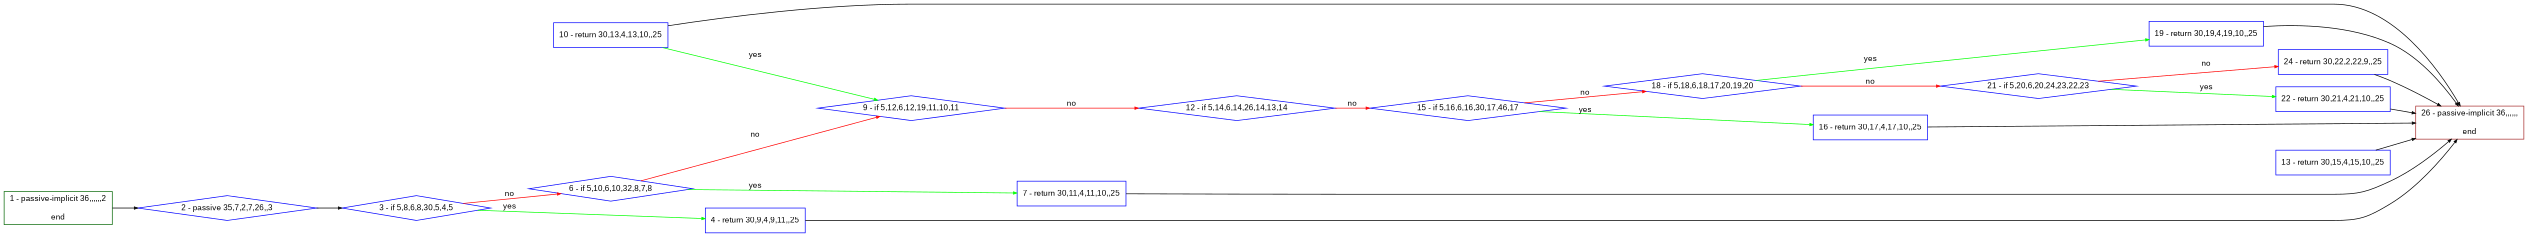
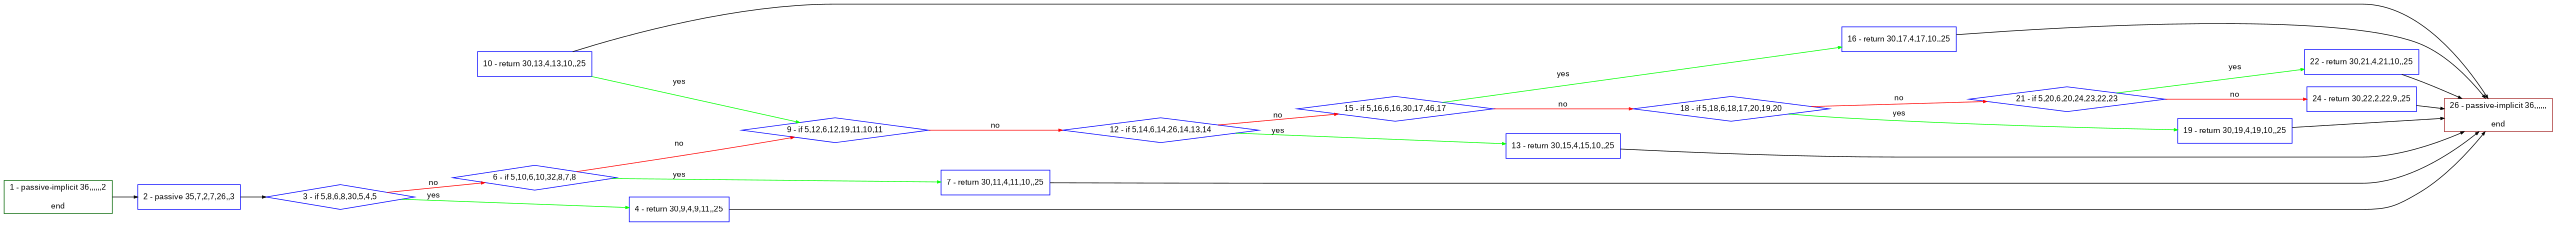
edge "12 - if 5,14,6,14,26,14,13,14" -> "13 - return 30,15,4,15,10,,25": added, label "yes"
node "2 - passive 35,7,2,7,26,,3": shape diamond -> box
